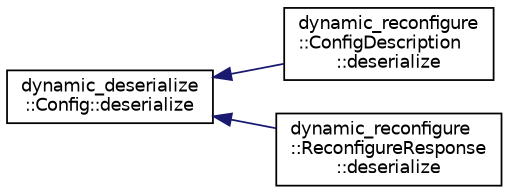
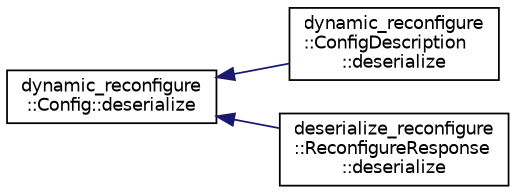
node "dynamic_deserialize ::Config::deserialize": label "dynamic_deserialize ::Config::deserialize" -> "dynamic_reconfigure ::Config::deserialize"
node "dynamic_reconfigure ::ReconfigureResponse ::deserialize": label "dynamic_reconfigure ::ReconfigureResponse ::deserialize" -> "deserialize_reconfigure ::ReconfigureResponse ::deserialize"
